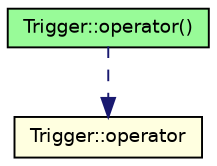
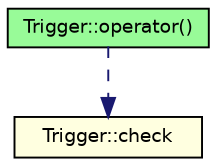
node "Trigger::operator": label "Trigger::operator" -> "Trigger::check"
